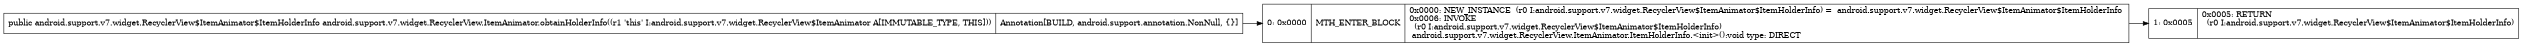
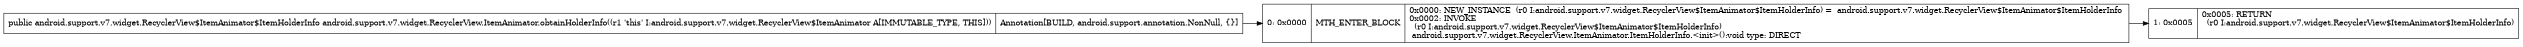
node "0: 0x0000": text "0x0006: INVOKE" -> "0x0002: INVOKE"
